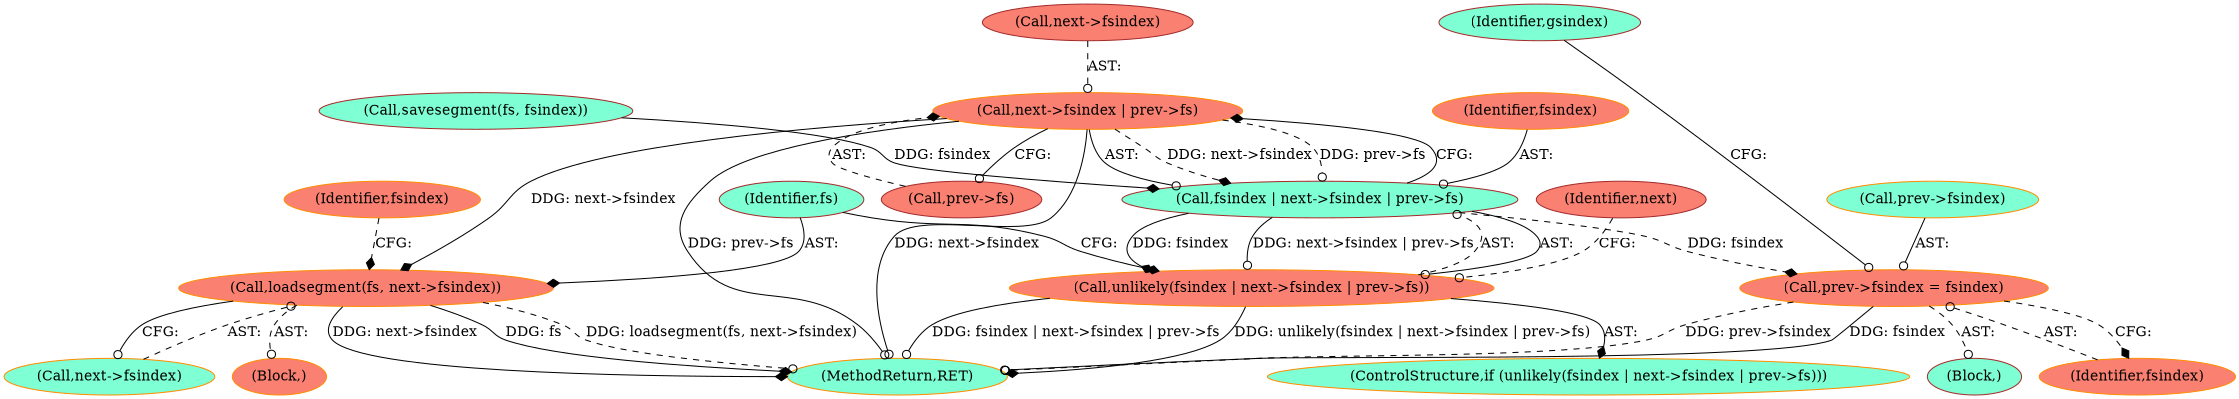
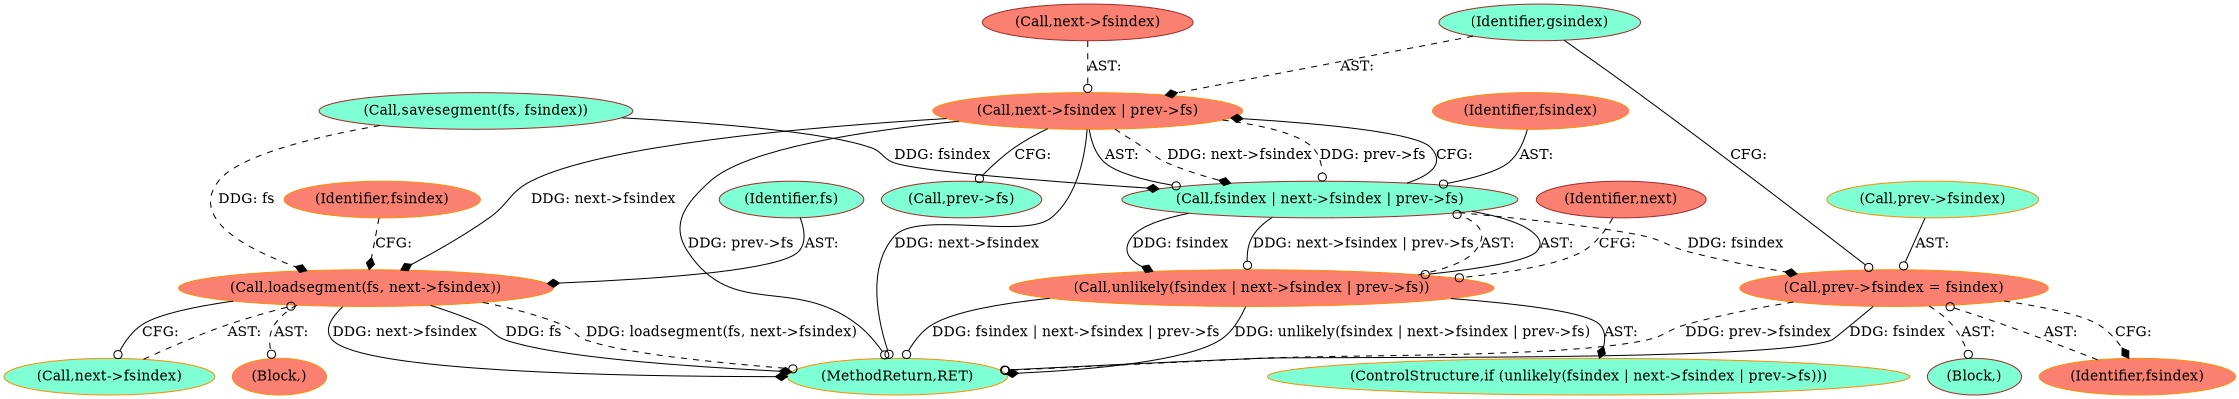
edge "(Call,prev->fs)" -> "(Call,next->fsindex | prev->fs)": now "(Identifier,gsindex)" -> "(Call,next->fsindex | prev->fs)"
edge "(Call,savesegment(fs, fsindex))" -> "(Call,loadsegment(fs, next->fsindex))": added, label "DDG: fs"
node "(Call,prev->fs)": fillcolor salmon -> aquamarine
edge "(Identifier,fs)" -> "(Call,unlikely(fsindex | next->fsindex | prev->fs))": removed, label "CFG:"
